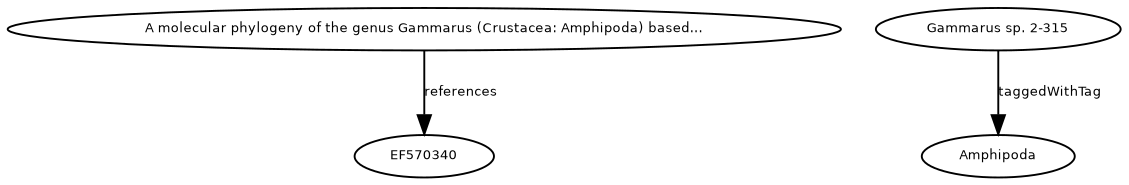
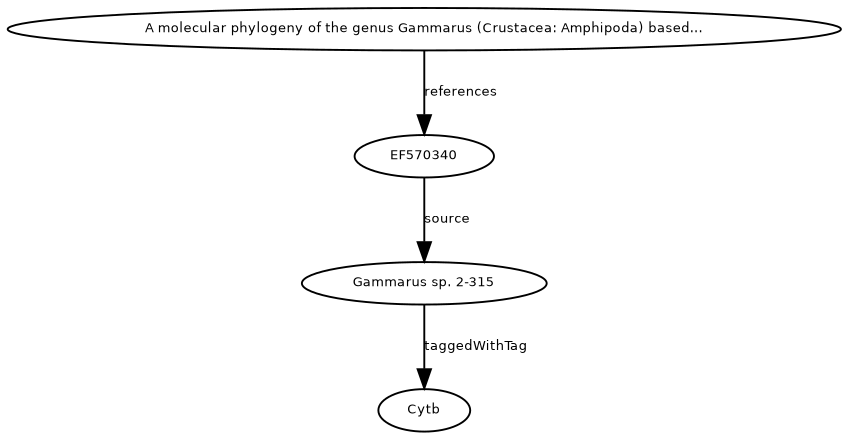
node "Amphipoda": label "Amphipoda" -> "Cytb"
edge "EF570340" -> "Gammarus sp. 2-315": added, label "source"
